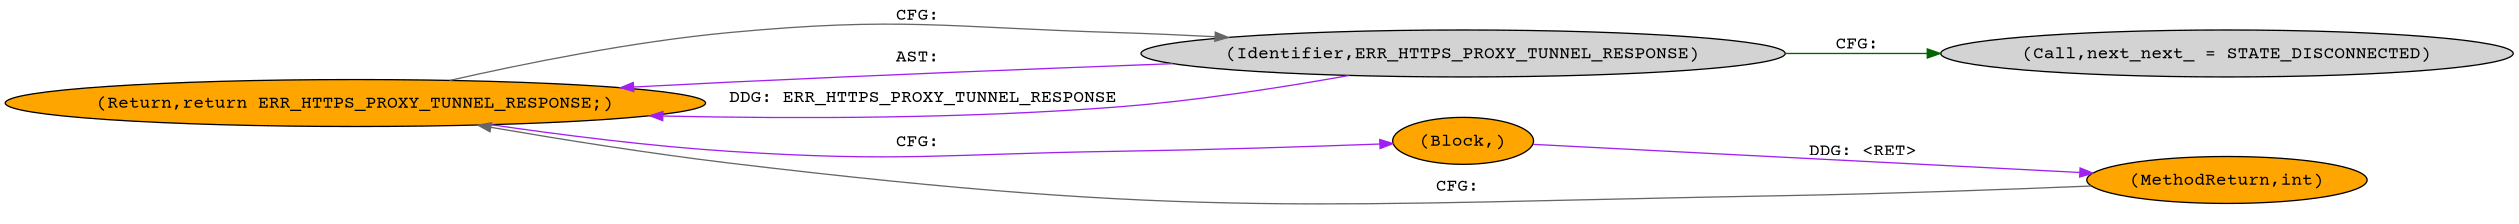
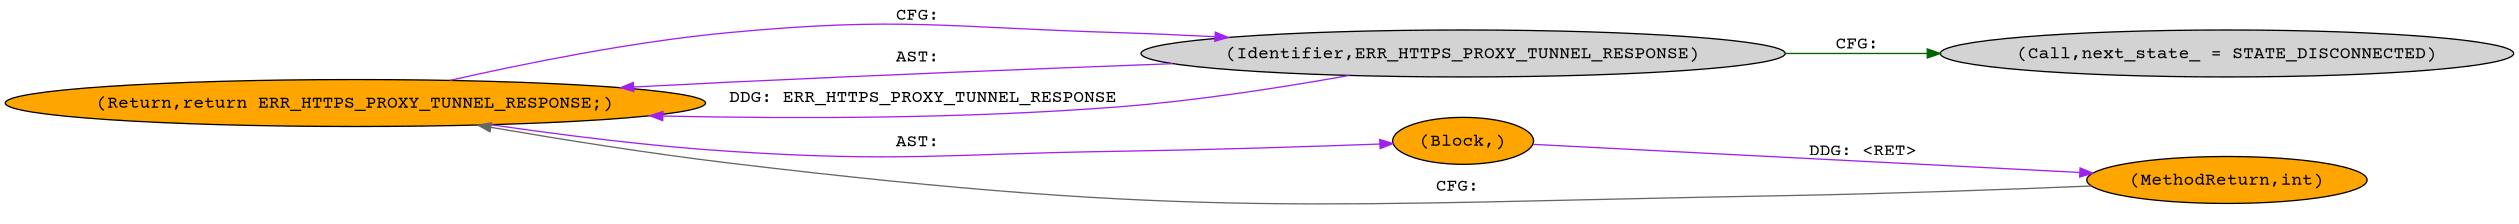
edge "(Return,return ERR_HTTPS_PROXY_TUNNEL_RESPONSE;)" -> "(Identifier,ERR_HTTPS_PROXY_TUNNEL_RESPONSE)": color gray40 -> purple
node "(Call,next_next_ = STATE_DISCONNECTED)": label "(Call,next_next_ = STATE_DISCONNECTED)" -> "(Call,next_state_ = STATE_DISCONNECTED)"
edge "(Return,return ERR_HTTPS_PROXY_TUNNEL_RESPONSE;)" -> "(Block,)": label "CFG: " -> "AST: "
